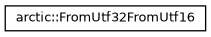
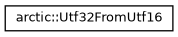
node "arctic::FromUtf32FromUtf16": label "arctic::FromUtf32FromUtf16" -> "arctic::Utf32FromUtf16"
